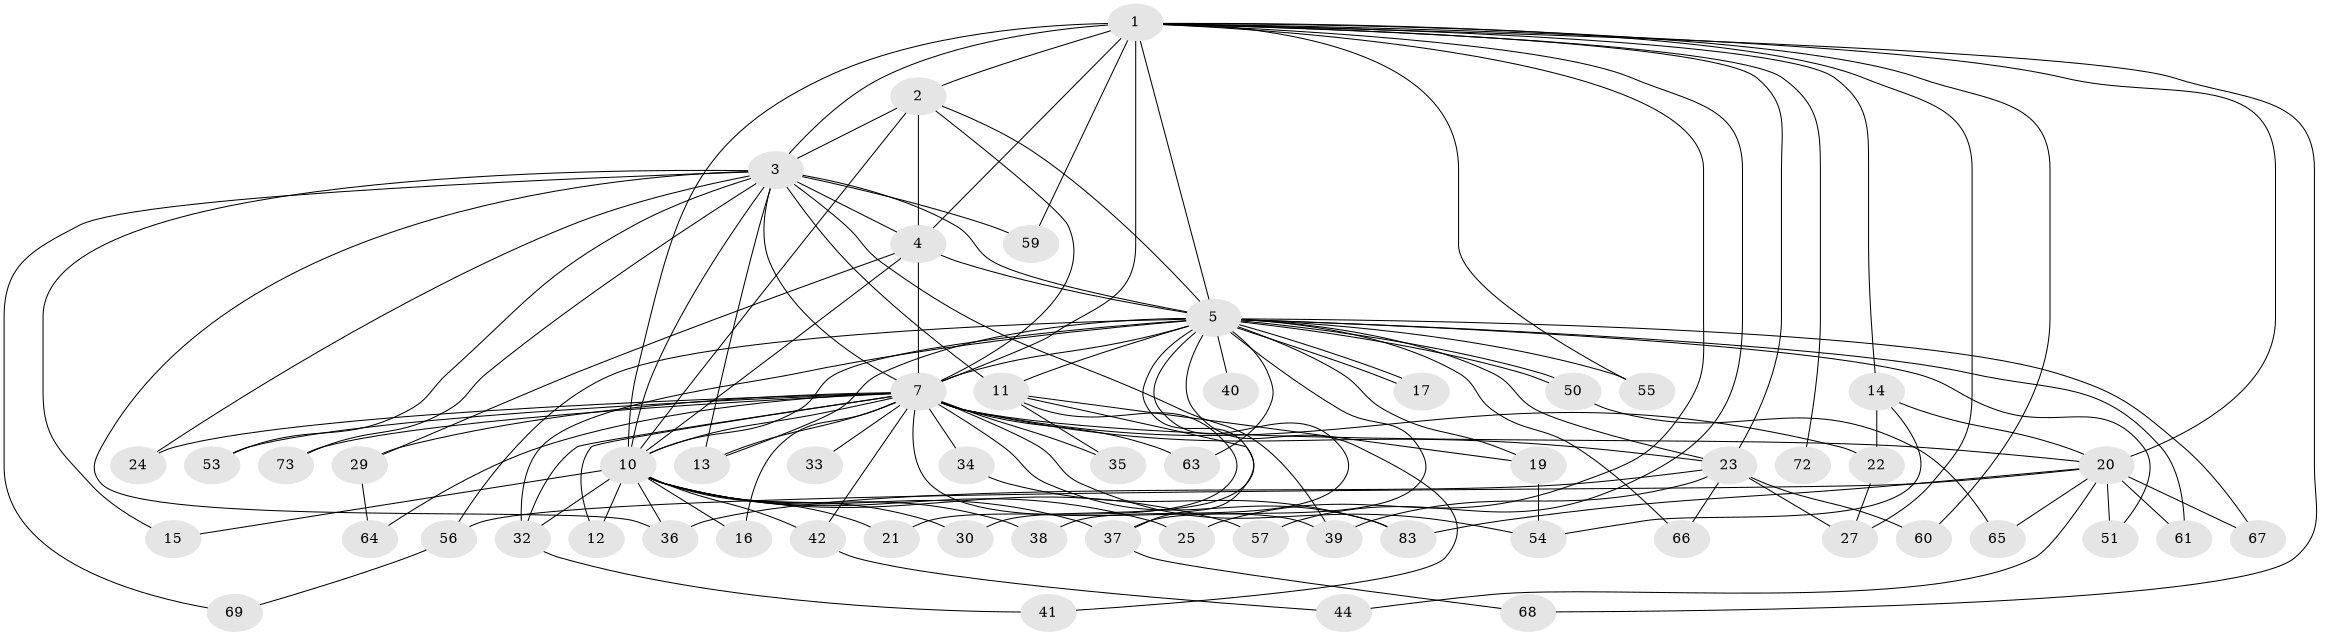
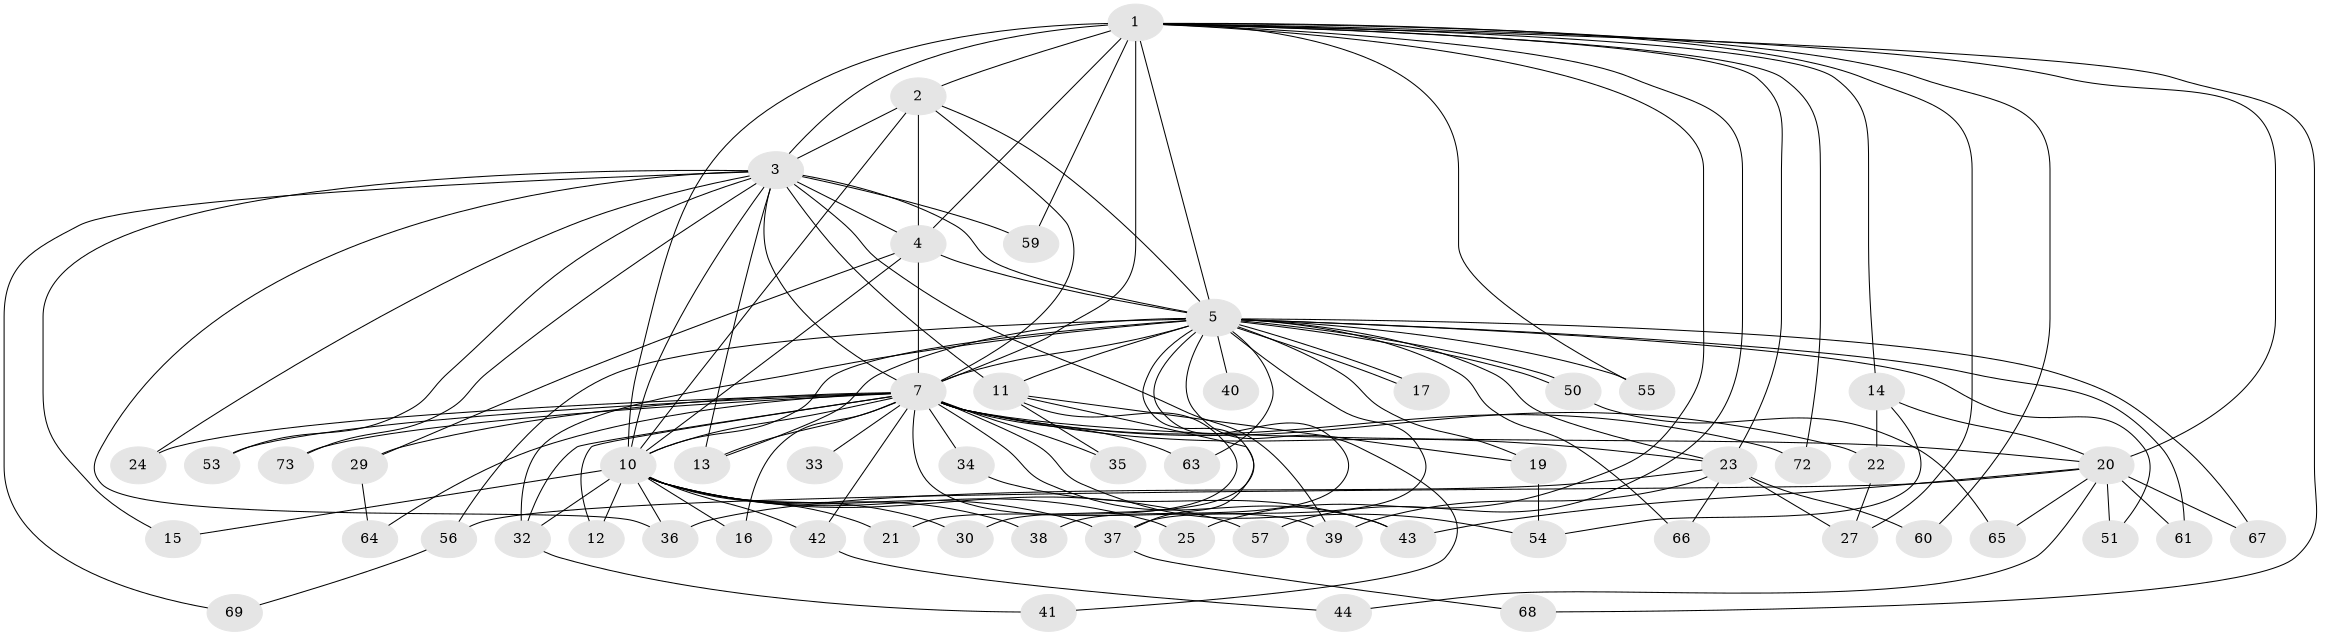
edge "7" -- "72": added
node "83": label "83" -> "43"
